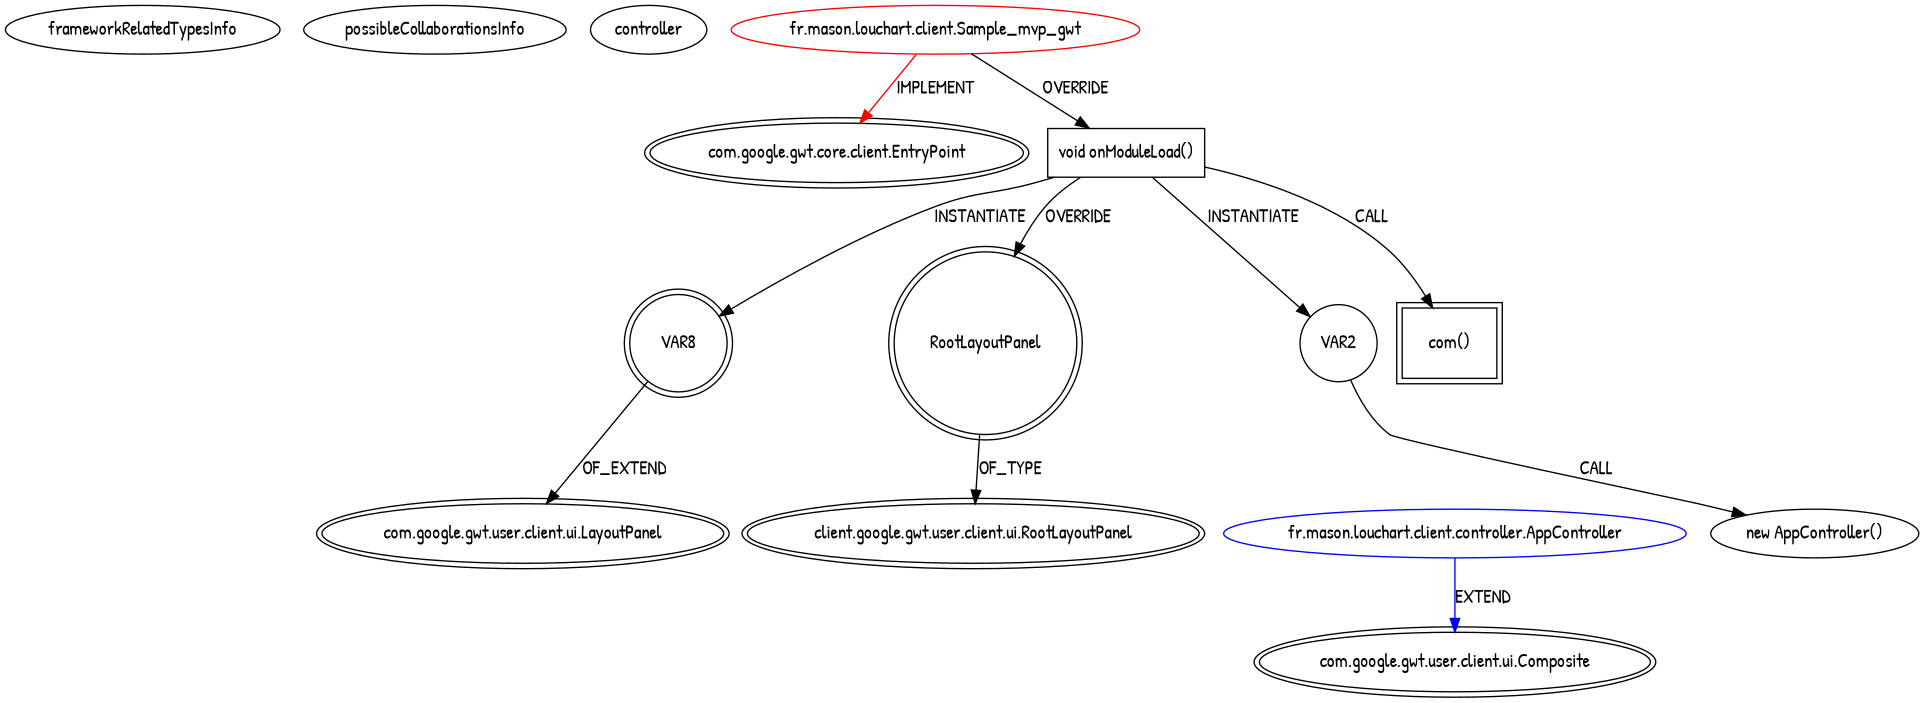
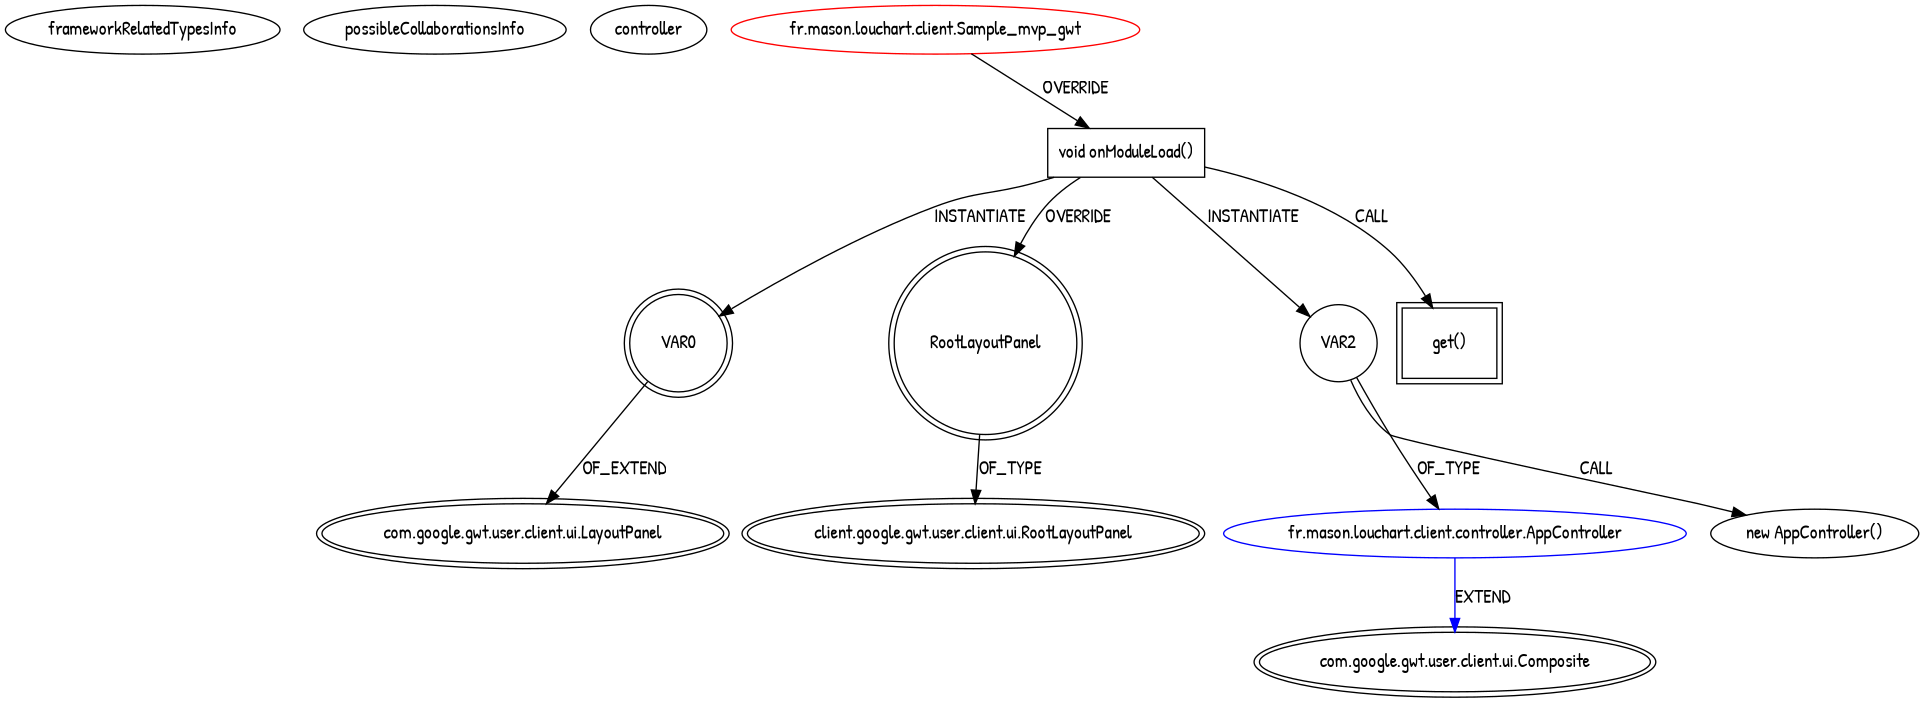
node "com.google.gwt.core.client.EntryPoint": removed
node "VAR8": label "VAR8" -> "VAR0"
node "com()": label "com()" -> "get()"
edge "VAR2" -> "fr.mason.louchart.client.controller.AppController": added, label "OF_TYPE"
